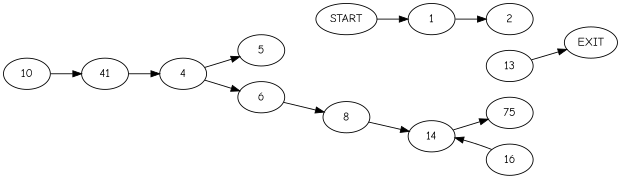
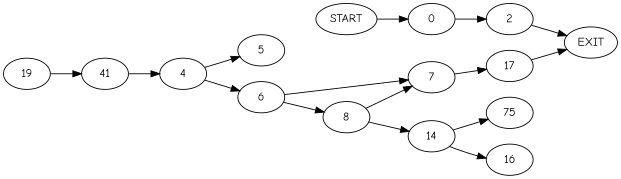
node "1": label "1" -> "0"
edge "2" -> "EXIT": added
node "13": label "13" -> "17"
node "10": label "10" -> "19"
node "7": added
edge "16" -> "14": reversed
